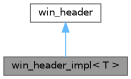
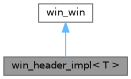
node "win_header": label "win_header" -> "win_win"
